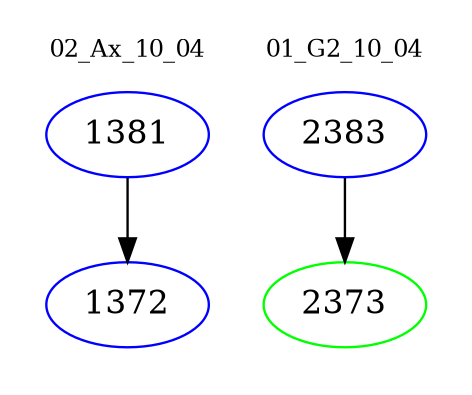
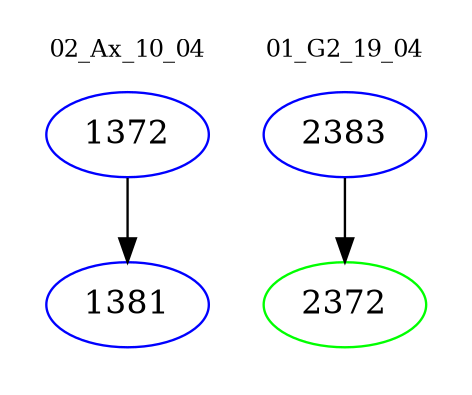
cluster "01_G2_10_04": label "01_G2_10_04" -> "01_G2_19_04"
edge "1381" -> "1372": reversed
node "2373": label "2373" -> "2372"
